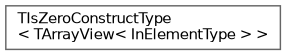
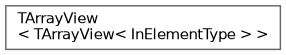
node "TIsZeroConstructType < TArrayView< InElementType > >": label "TIsZeroConstructType < TArrayView< InElementType > >" -> "TArrayView < TArrayView< InElementType > >"
